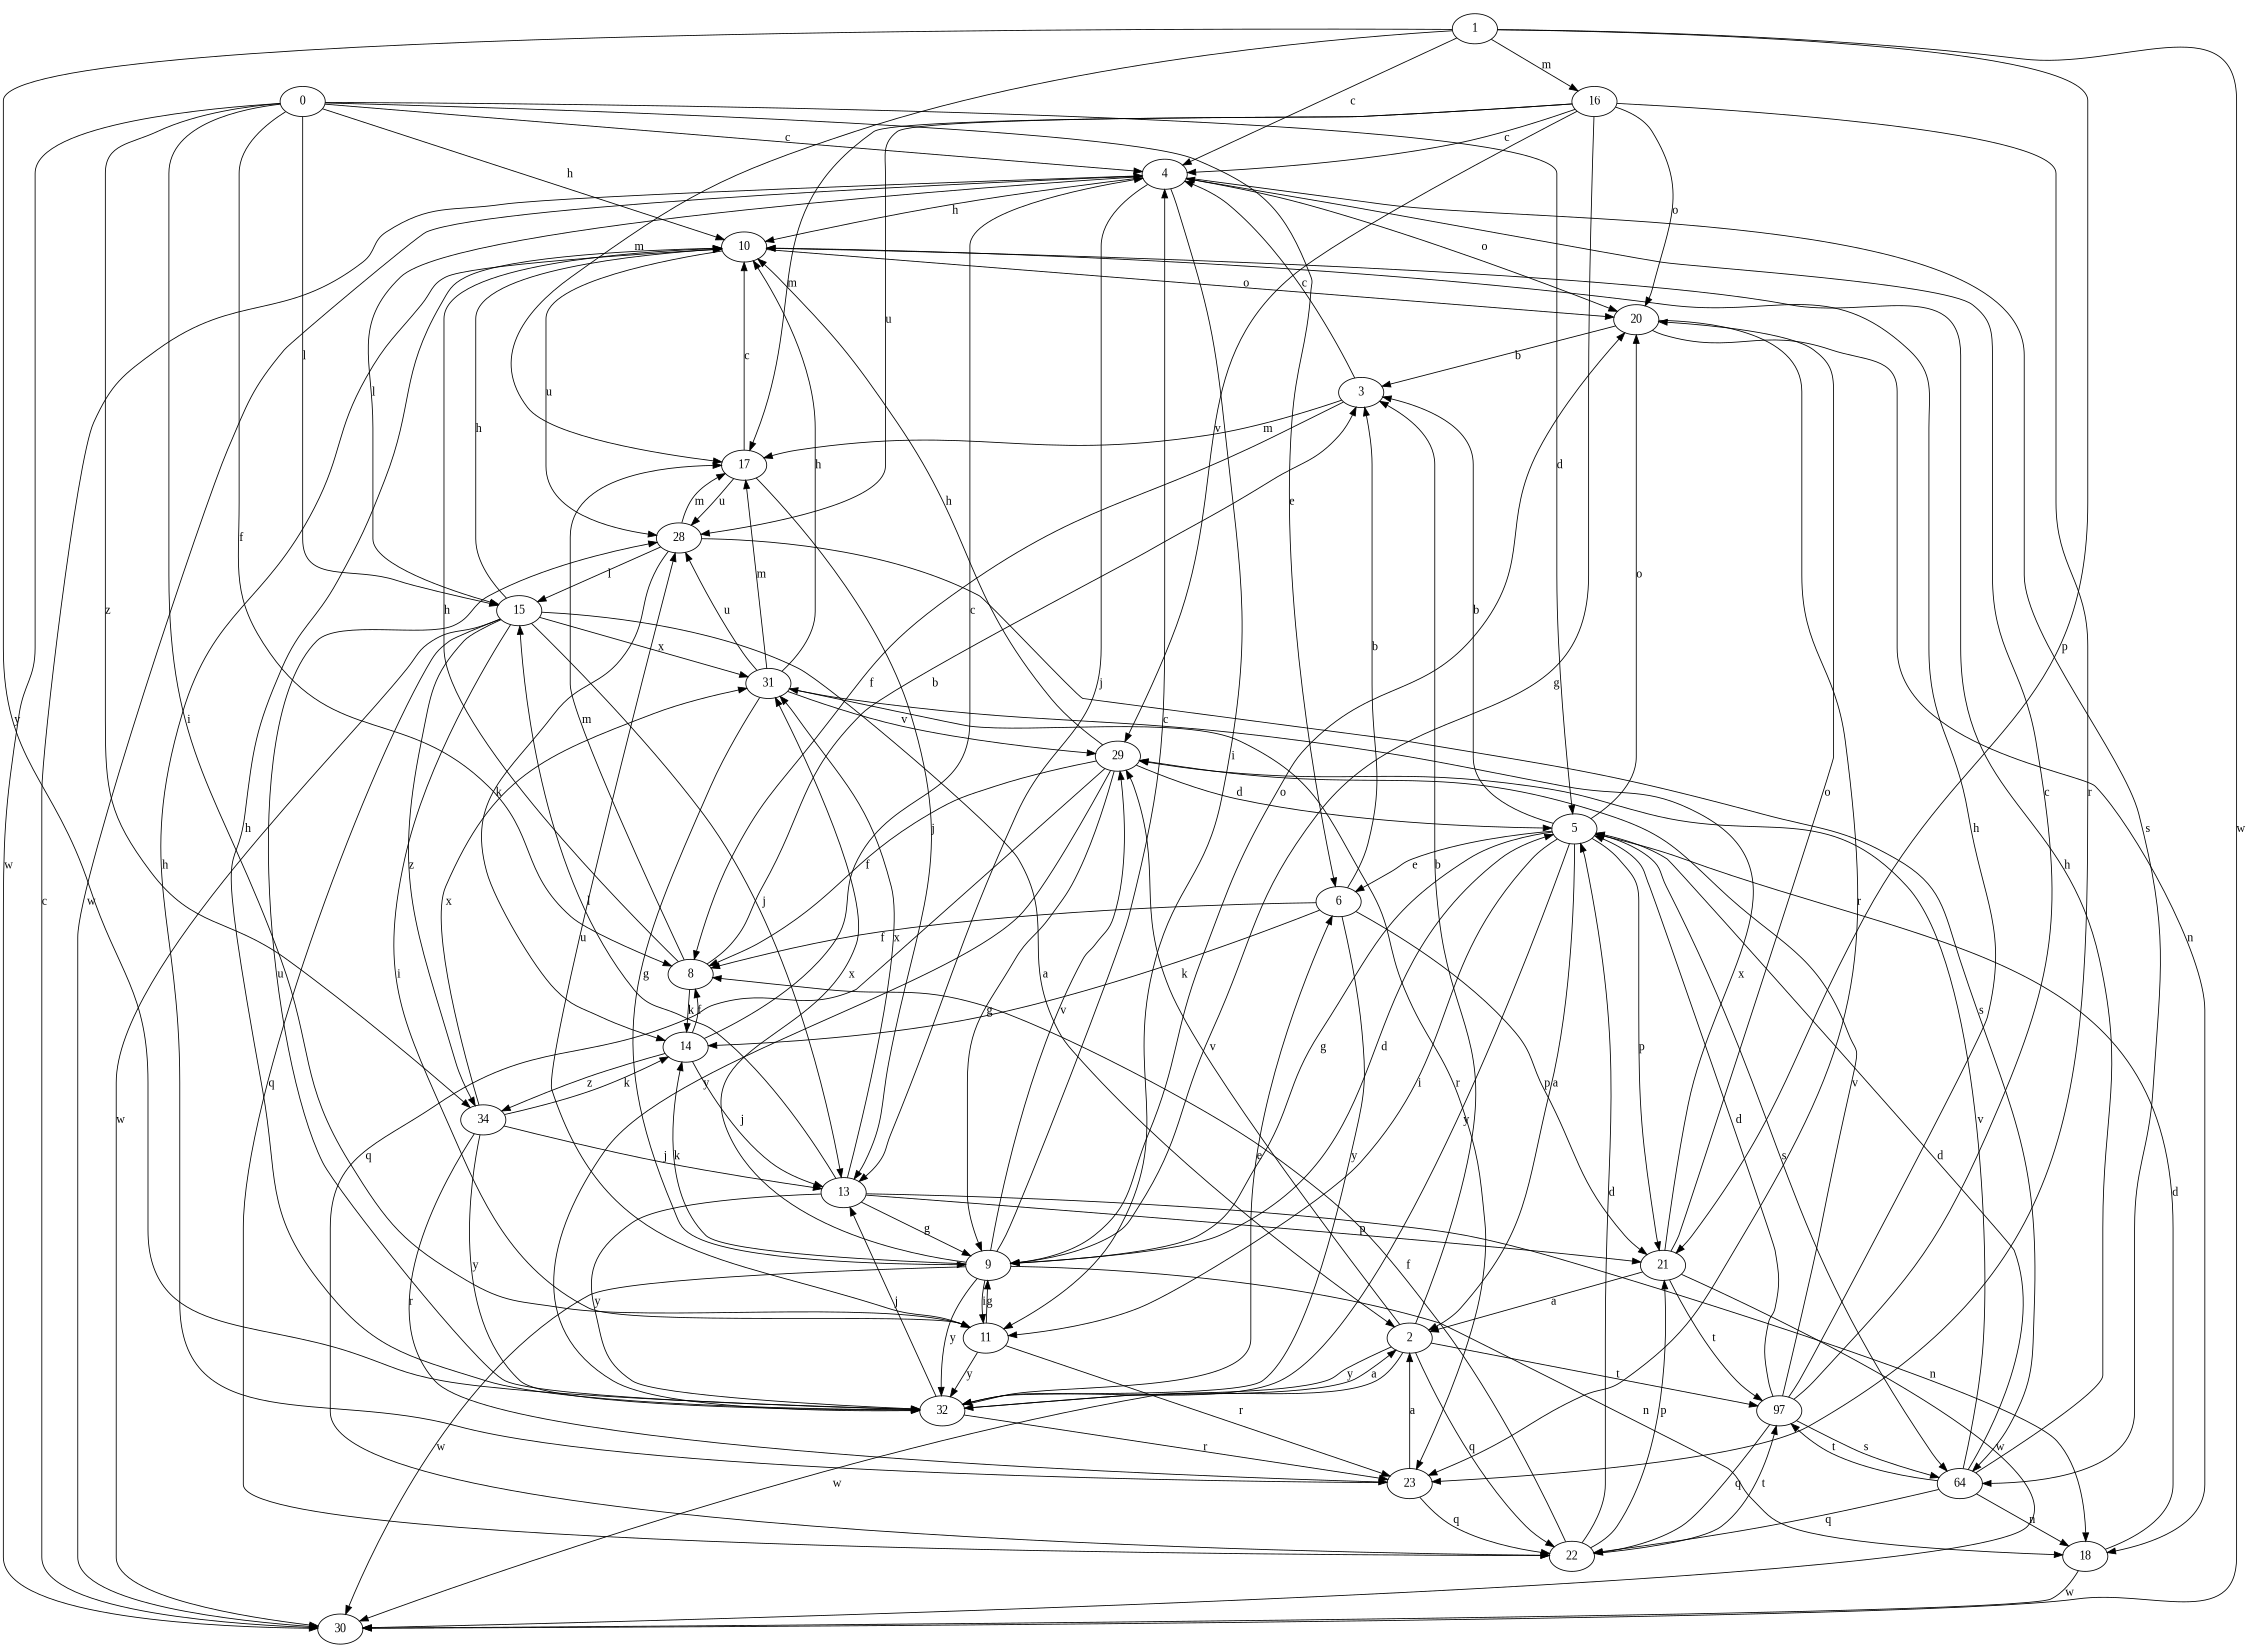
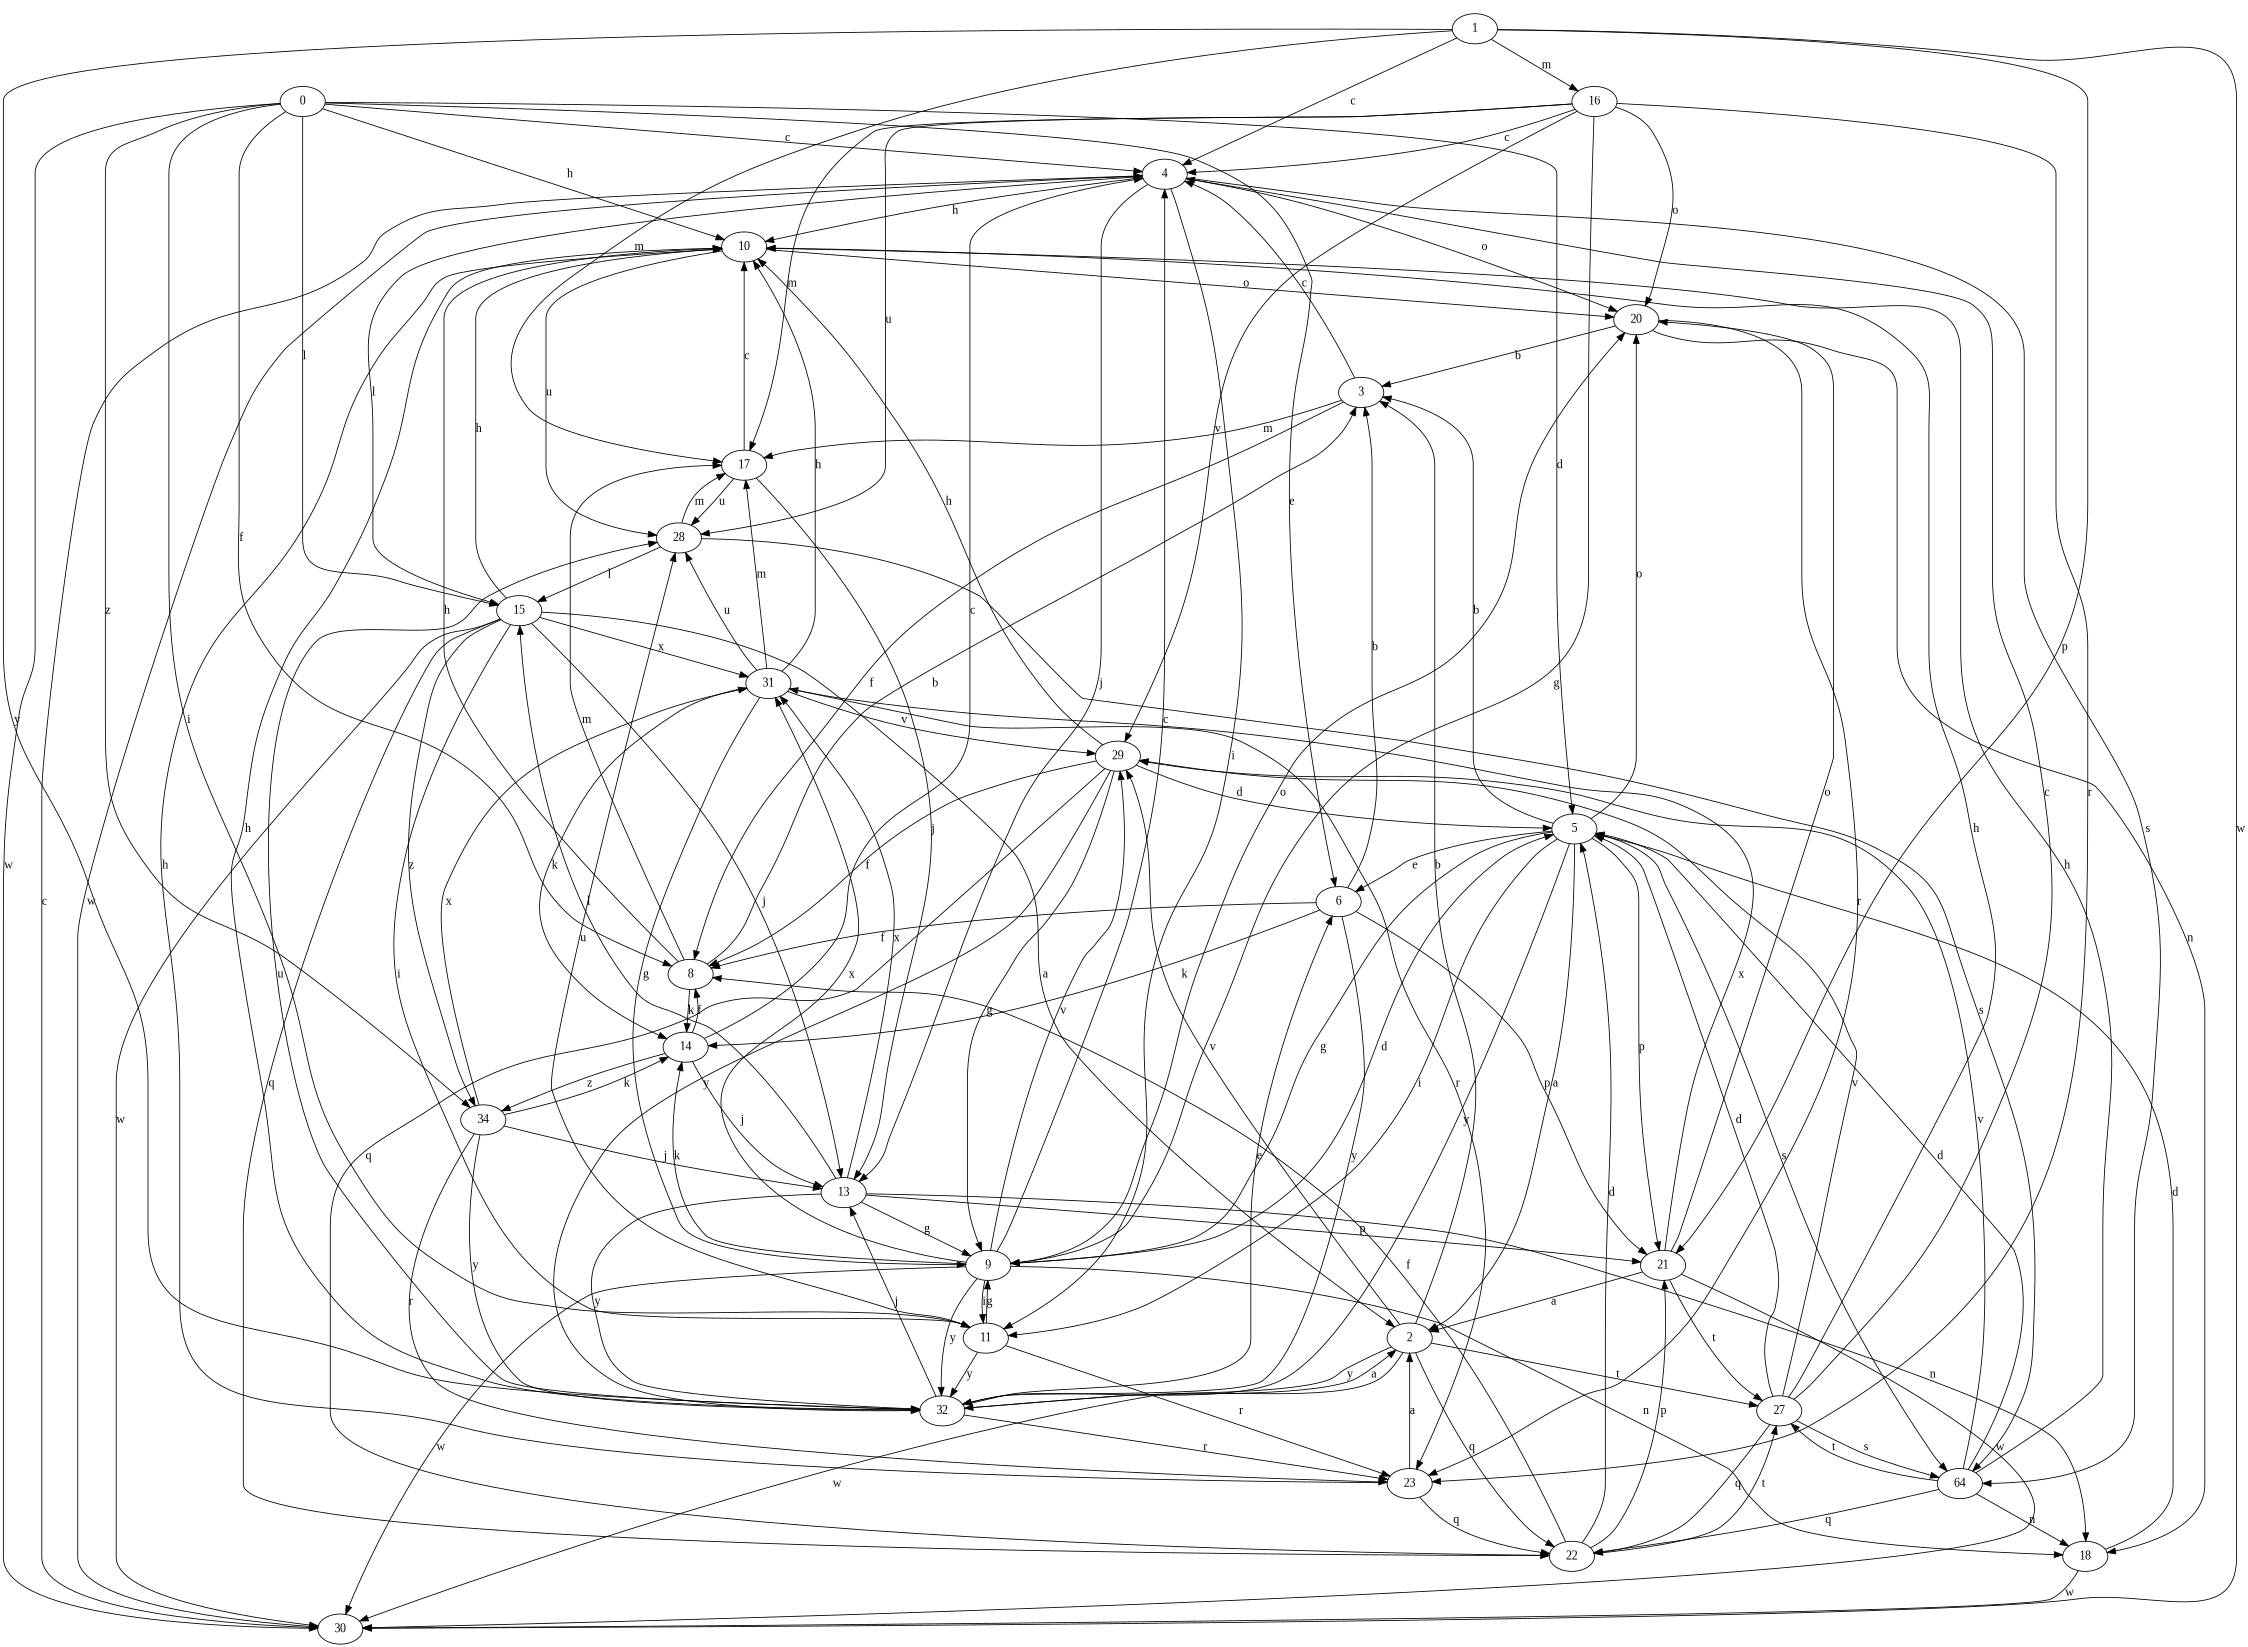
edge "28" -> "14": now "31" -> "14"
node "97": label "97" -> "27"
